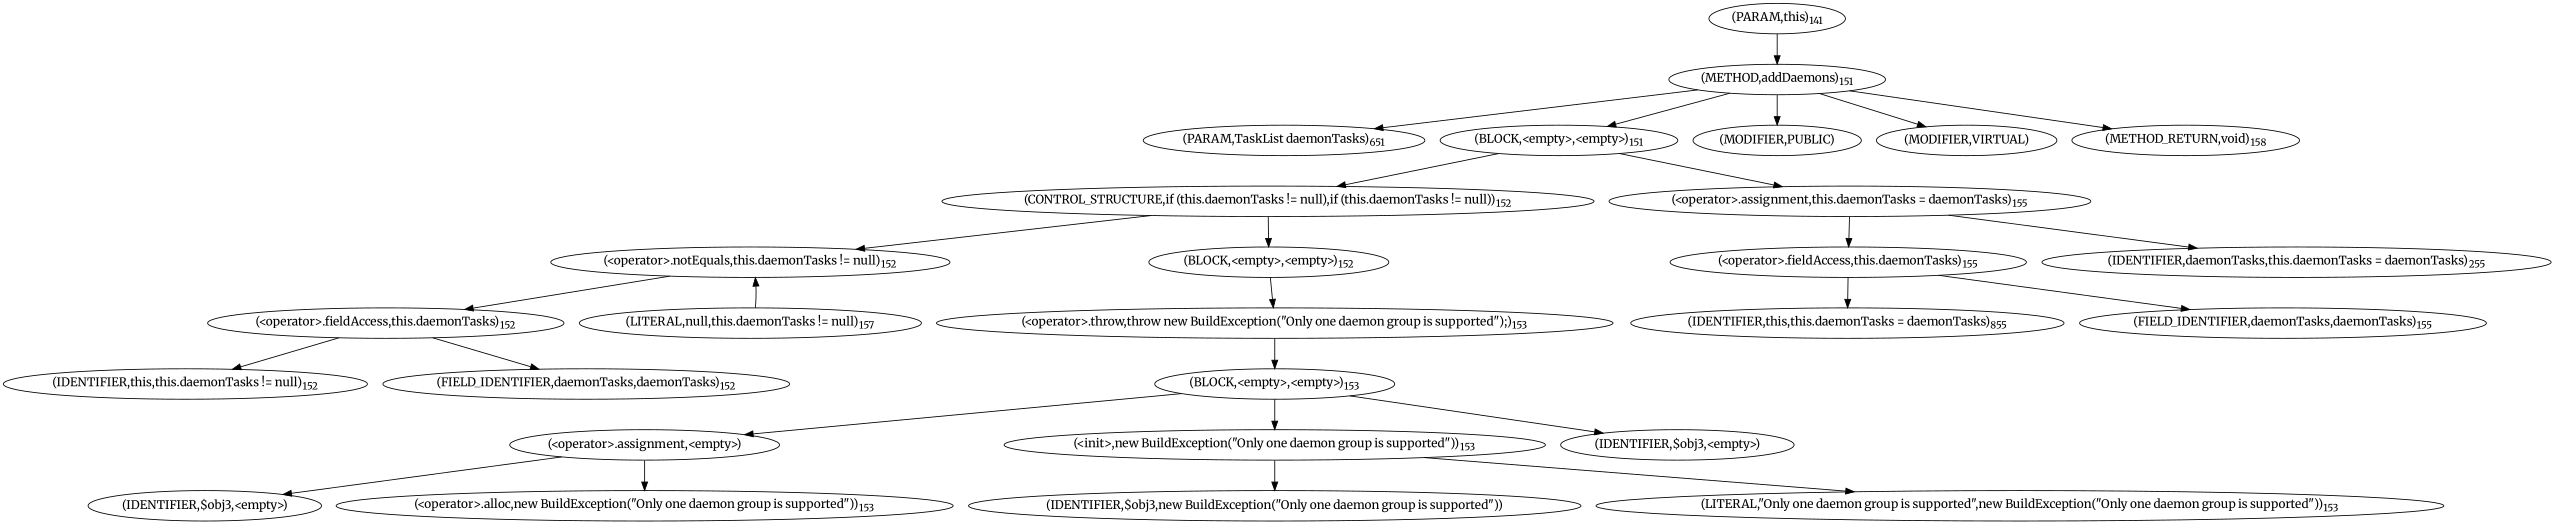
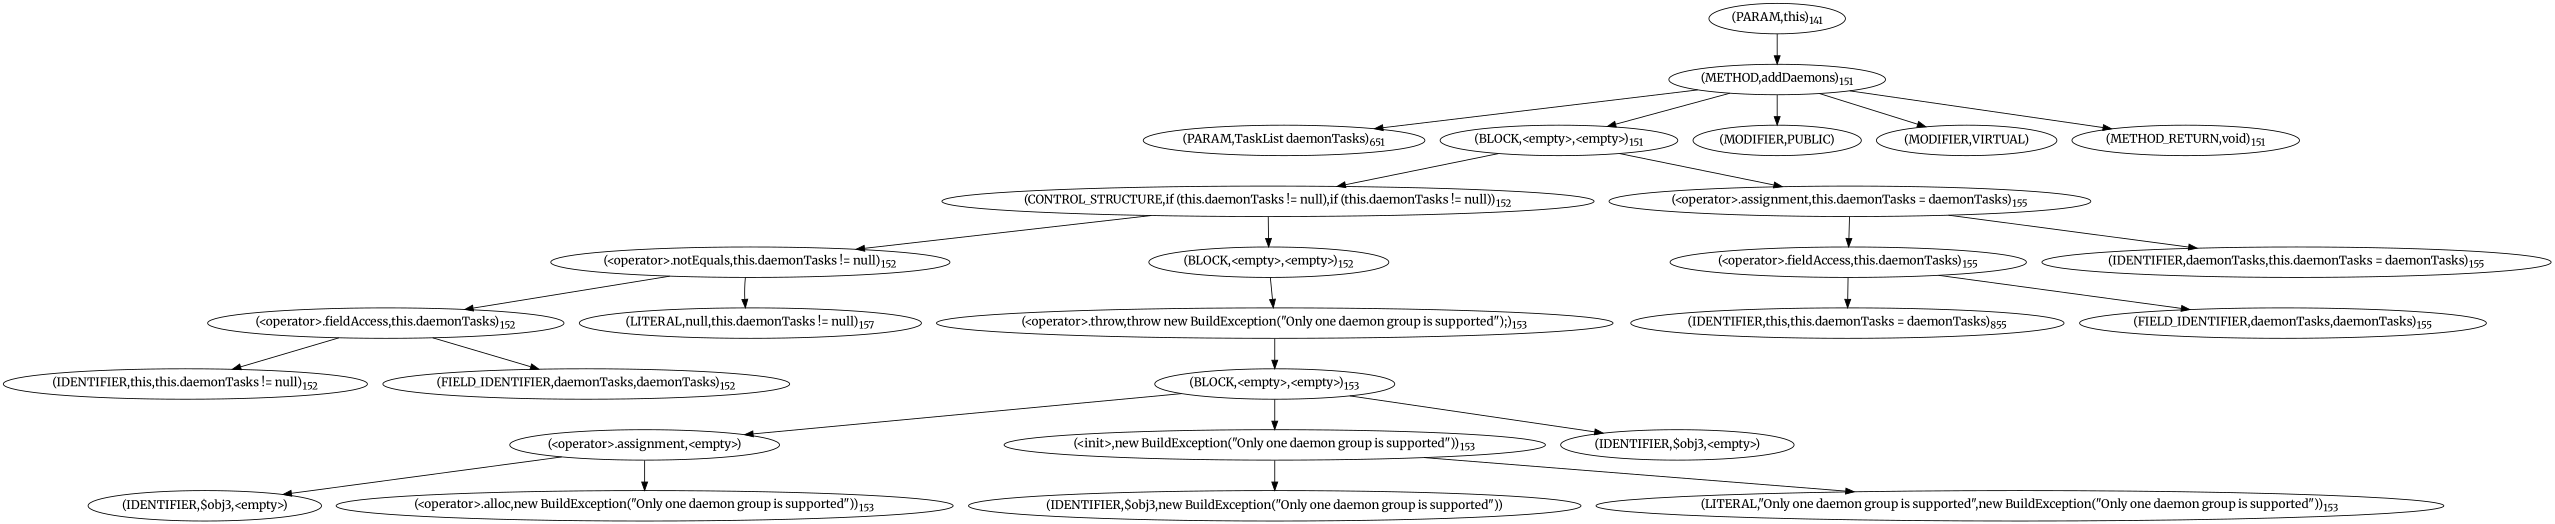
node "(METHOD_RETURN,void)": text "158" -> "151"
node "(IDENTIFIER,daemonTasks,this.daemonTasks = daemonTasks)": text "255" -> "155"
edge "(LITERAL,null,this.daemonTasks != null)" -> "(<operator>.notEquals,this.daemonTasks != null)": reversed
